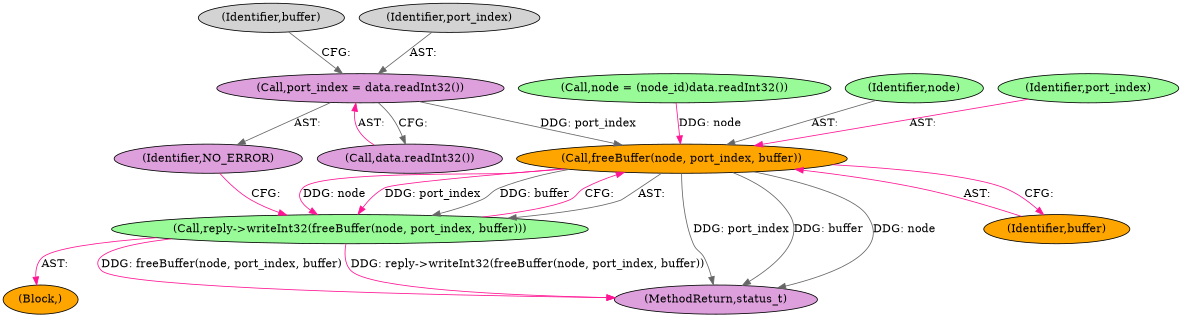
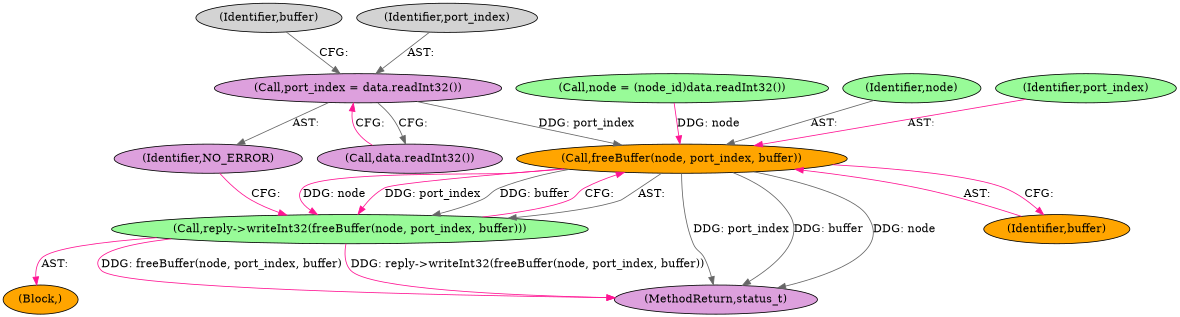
edge "(Call,data.readInt32())" -> "(Call,port_index = data.readInt32())": label "AST: " -> "CFG: "
